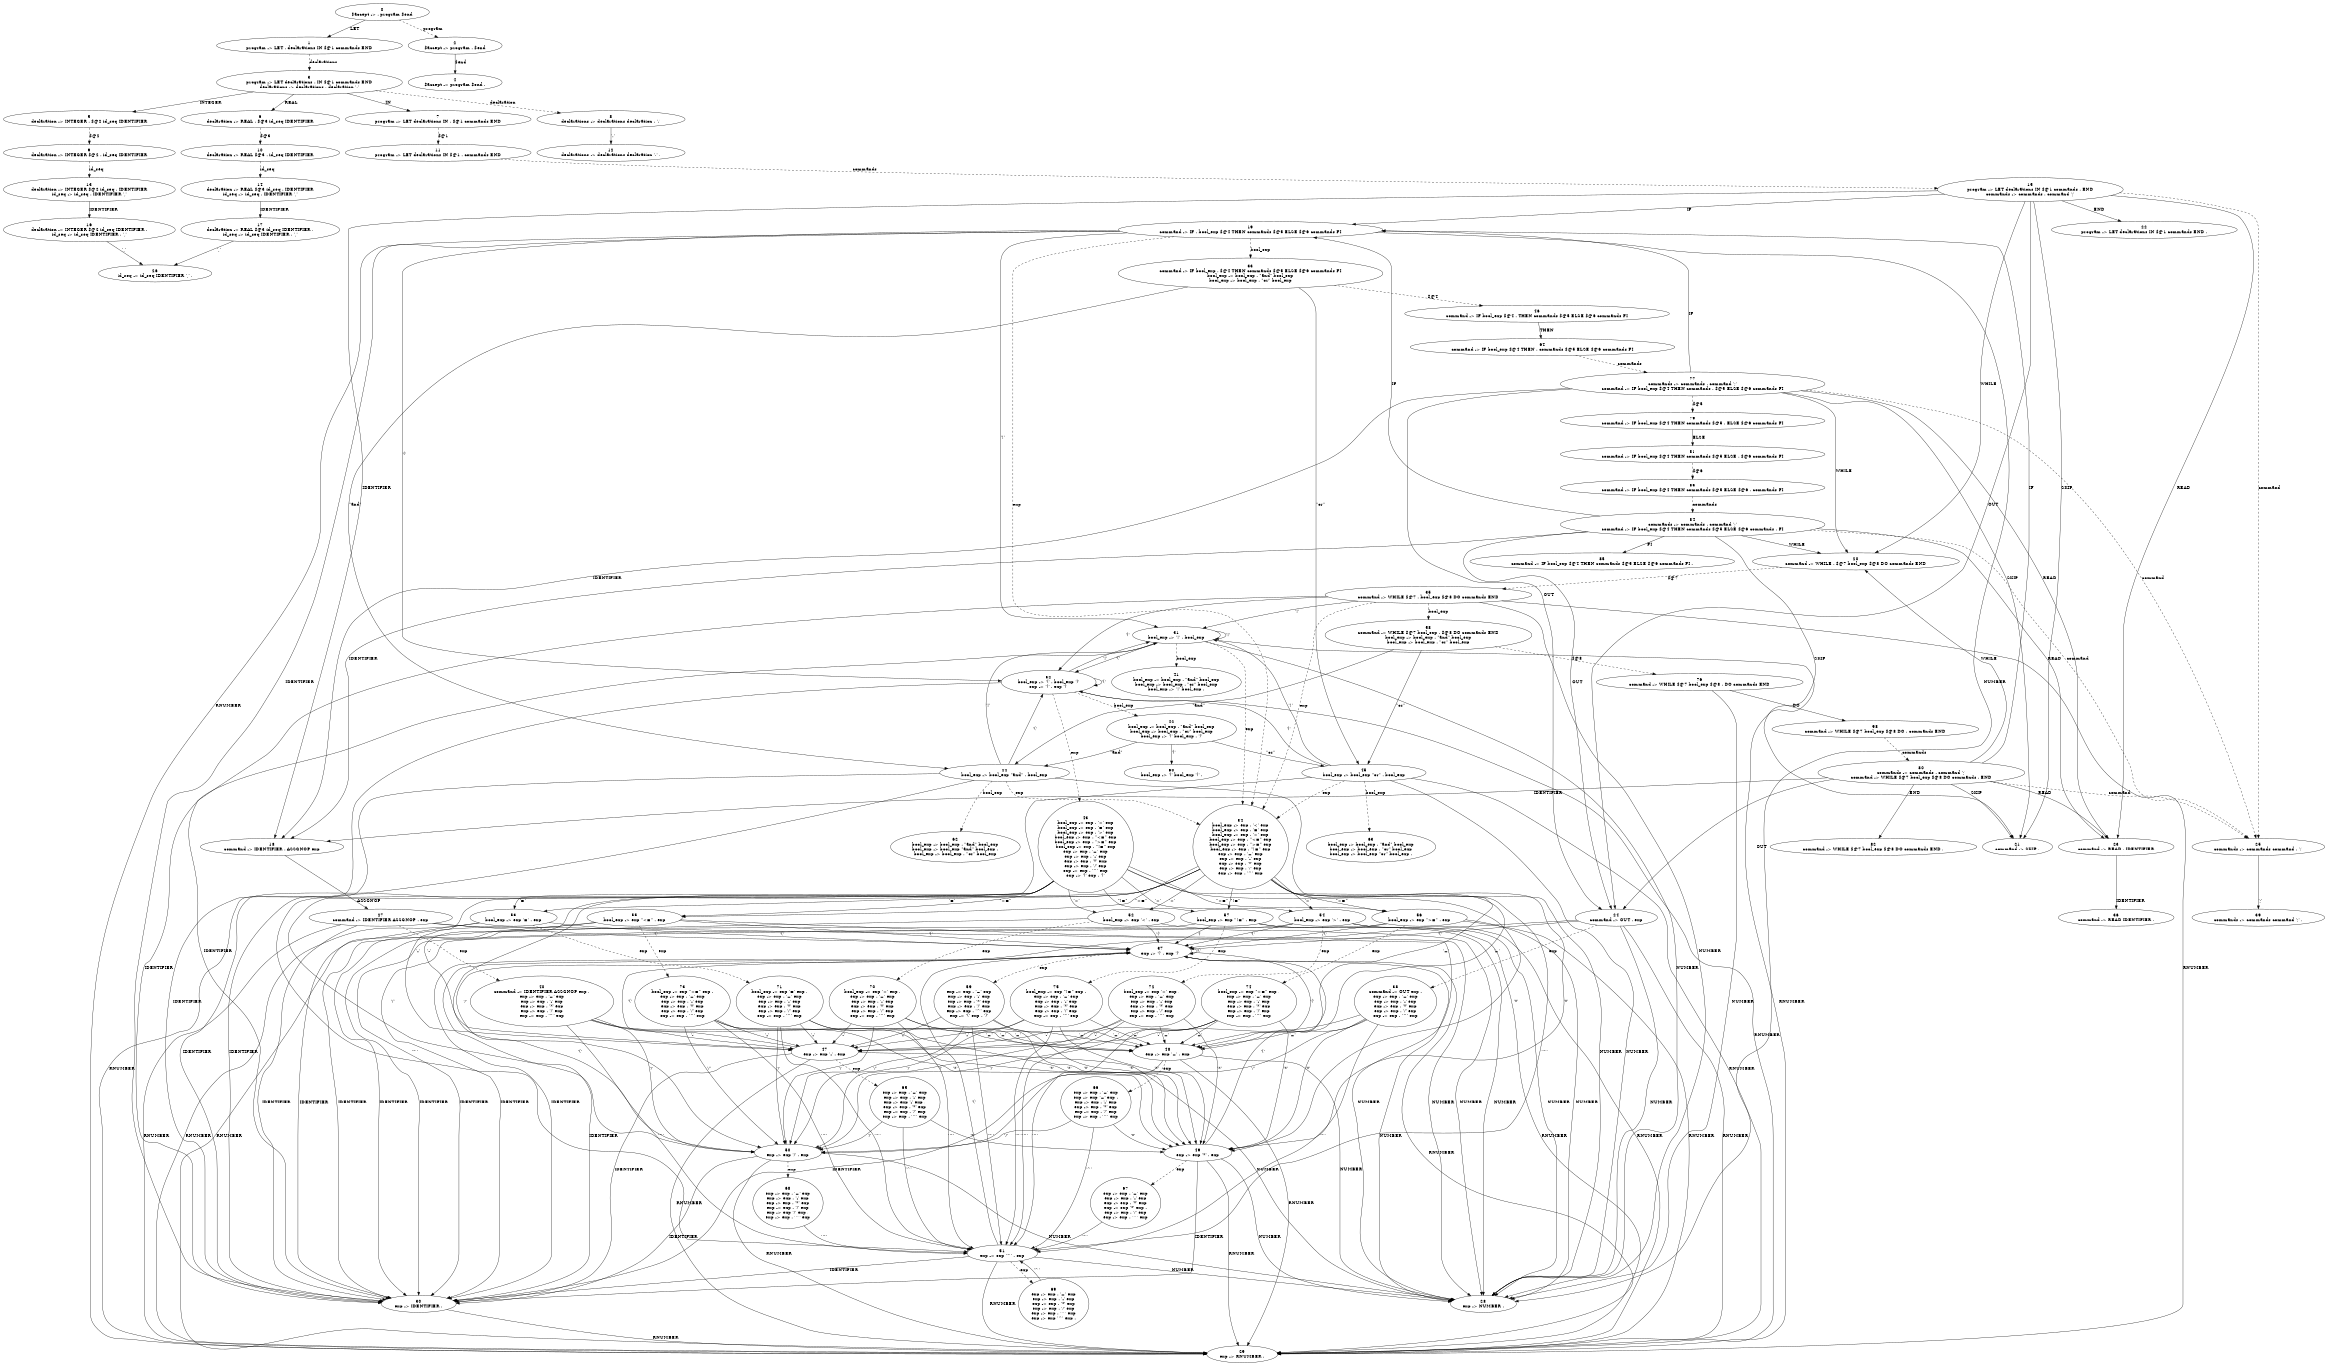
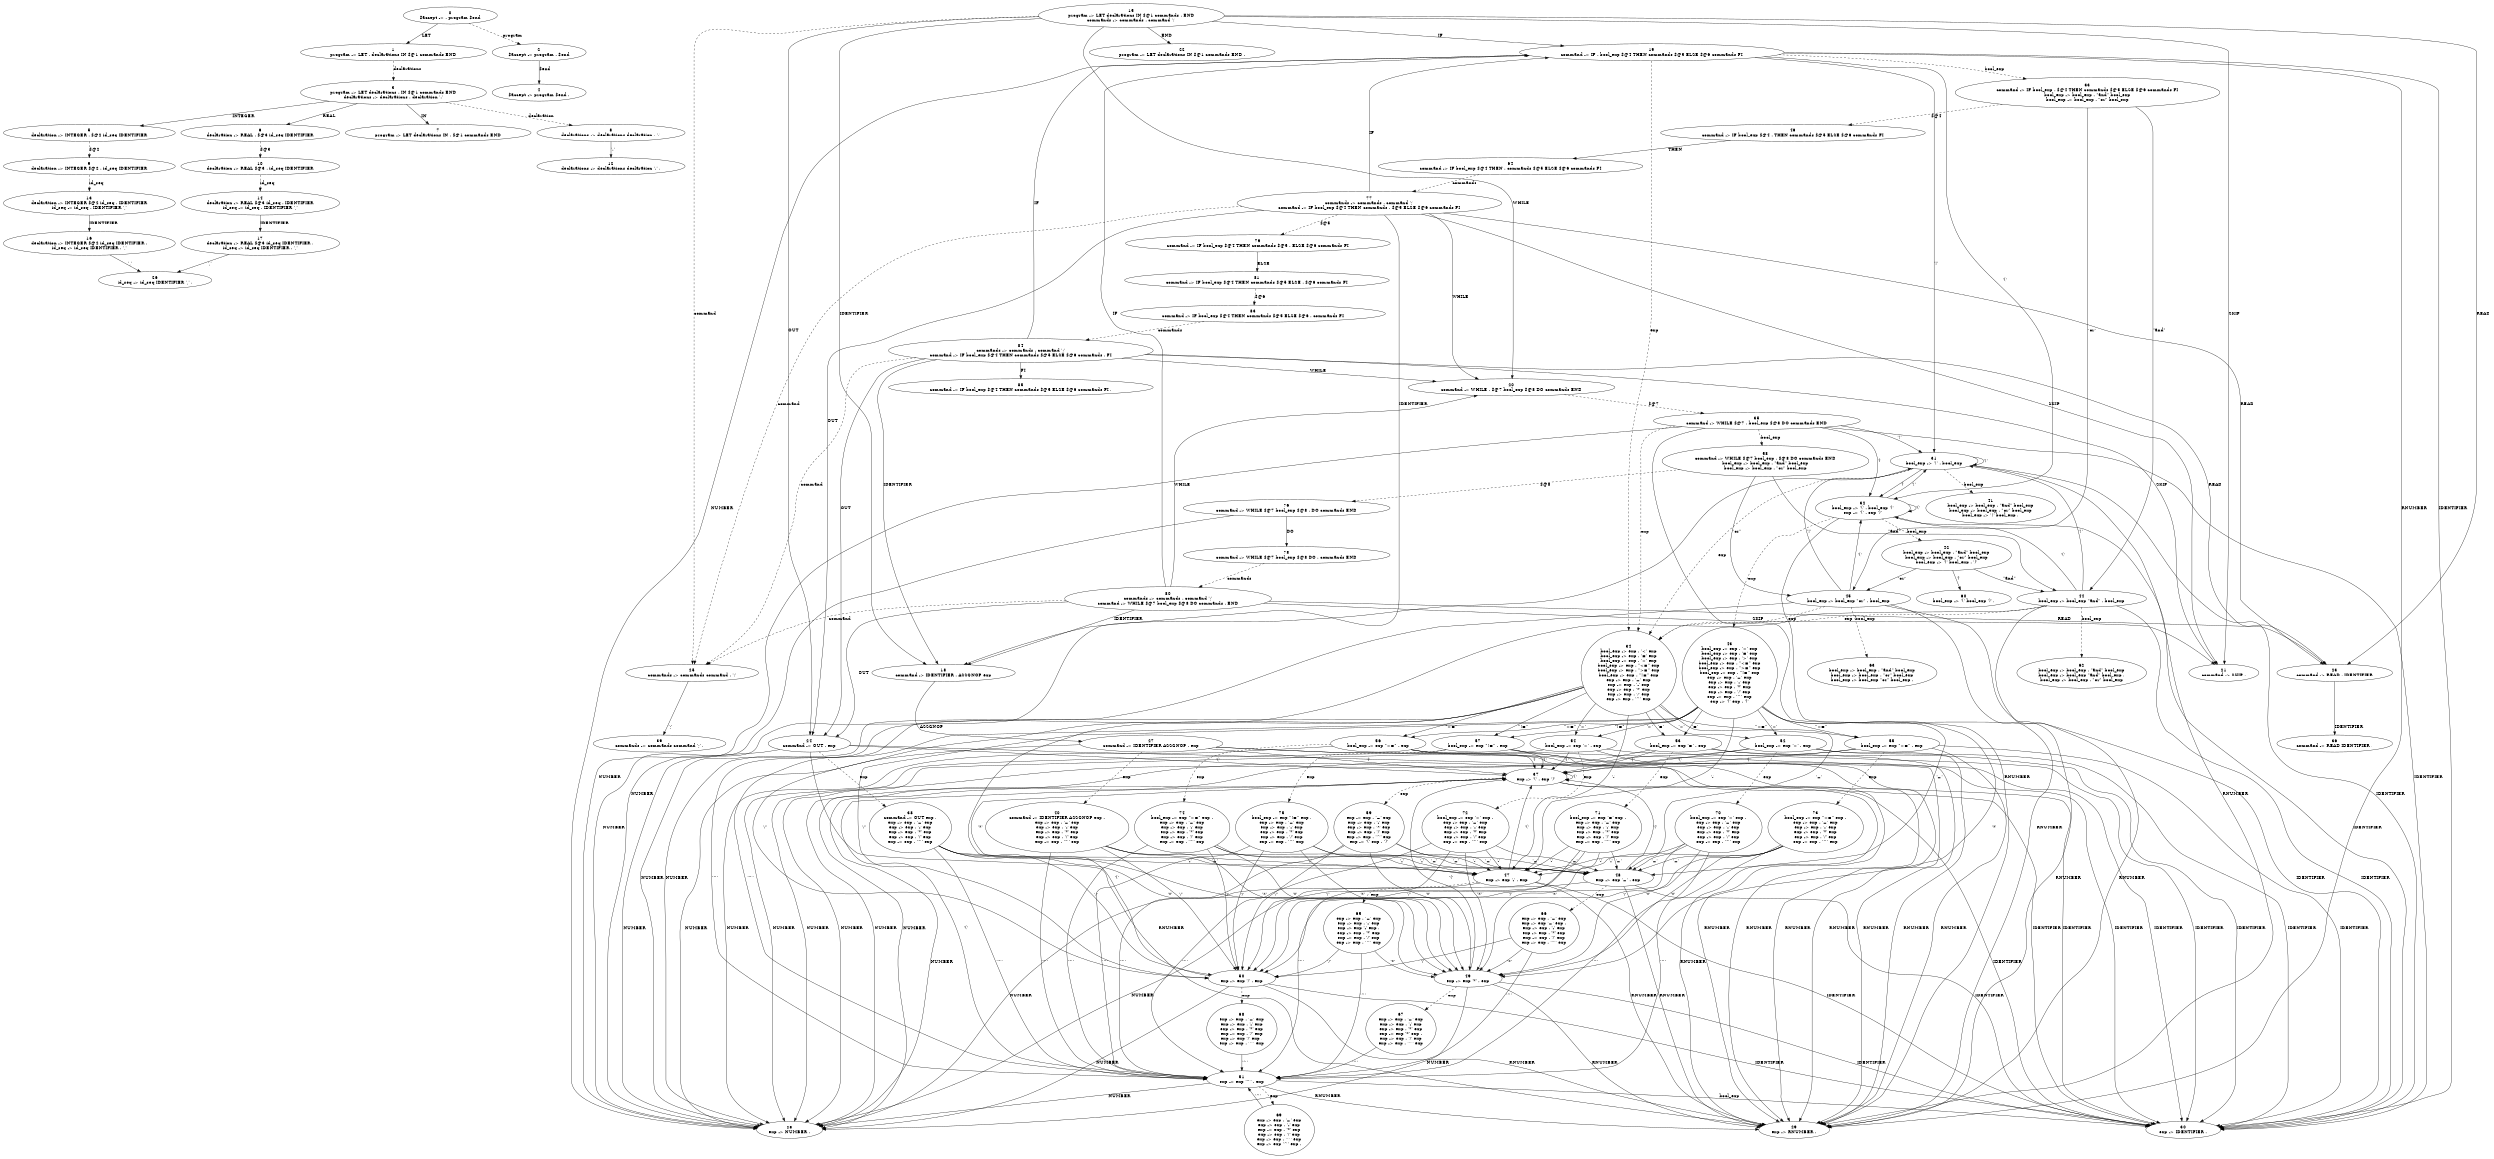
node "11 program -> LET declarations IN $@1 . commands END": removed
node "98 command -> WHILE $@7 bool_exp $@8 DO . commands END": label "98 command -> WHILE $@7 bool_exp $@8 DO . commands END" -> "78 command -> WHILE $@7 bool_exp $@8 DO . commands END"
edge "53 bool_exp -> exp '=' . exp" -> "28 exp -> NUMBER .": added, label "NUMBER"
node "82 command -> WHILE $@7 bool_exp $@8 DO commands END .": removed
edge "37 exp -> '(' . exp ')'" -> "48 exp -> exp '+' . exp": reversed
edge "51 exp -> exp '^' . exp" -> "30 exp -> IDENTIFIER .": label "IDENTIFIER" -> "bool_exp"
edge "30 exp -> IDENTIFIER ." -> "29 exp -> RNUMBER .": now "52 bool_exp -> exp '<' . exp" -> "29 exp -> RNUMBER ."
